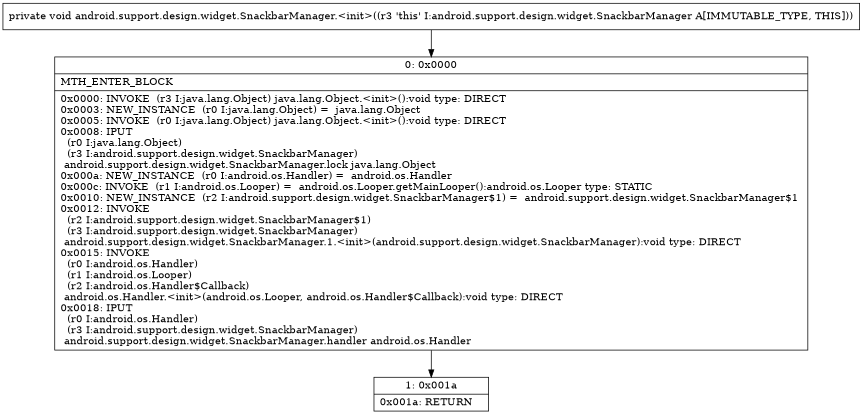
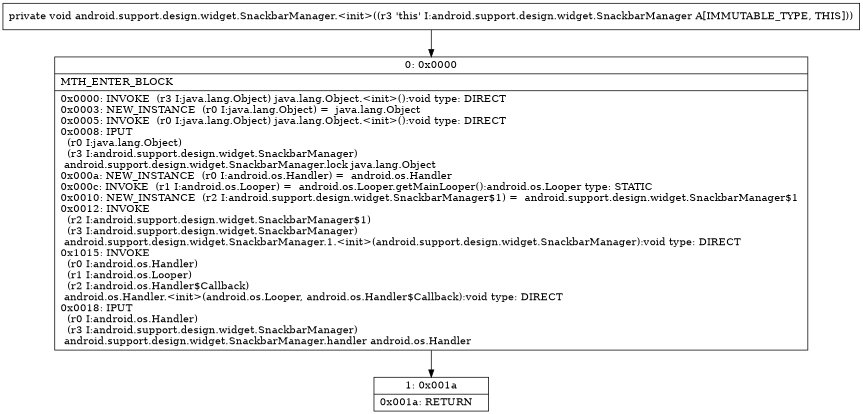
node "0: 0x0000": text "0x0015: INVOKE" -> "0x1015: INVOKE"
